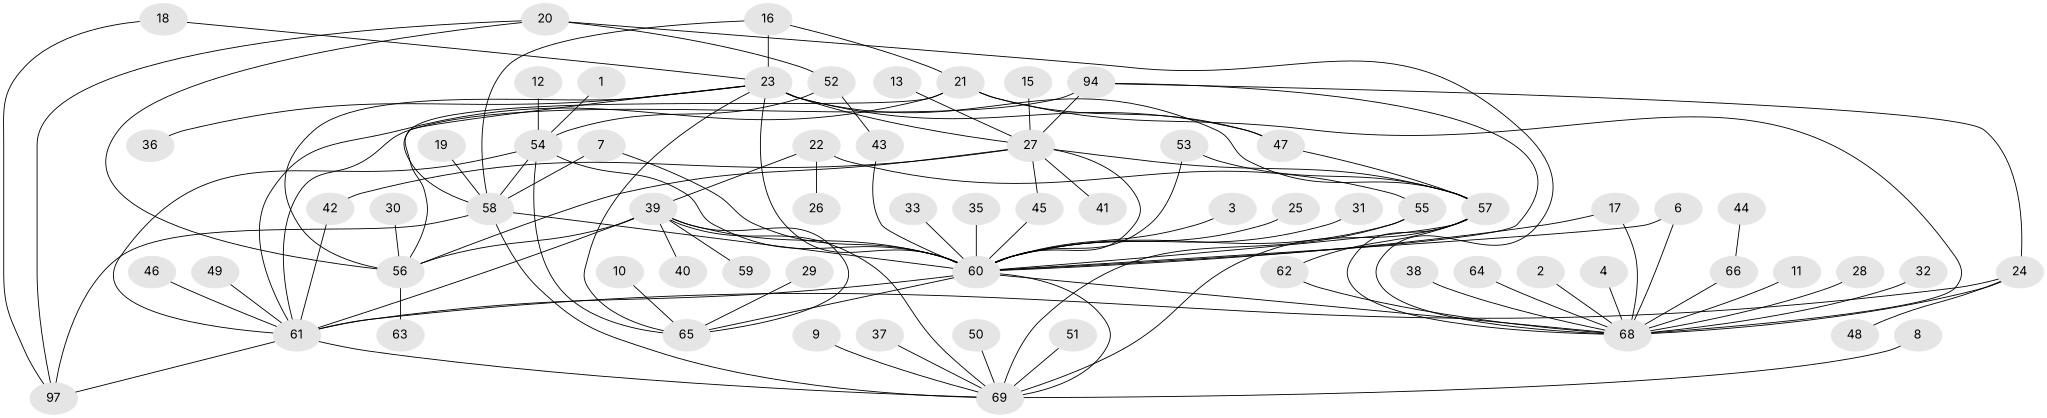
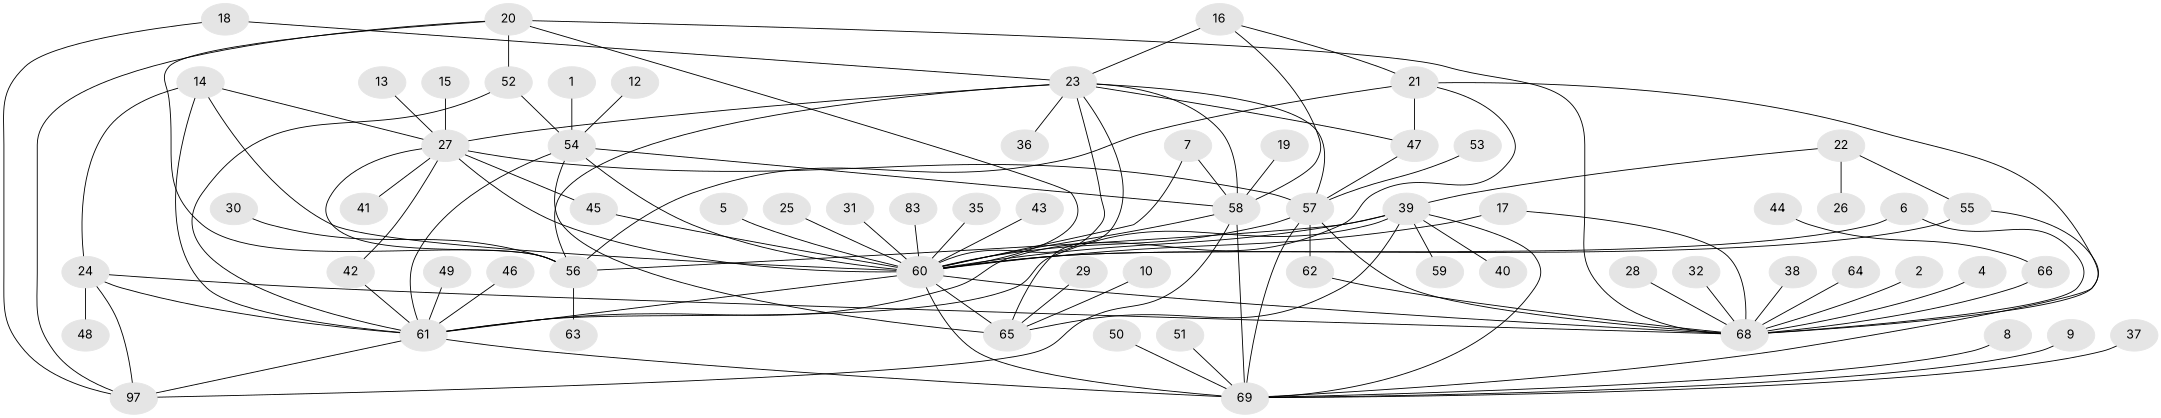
node "94": label "94" -> "14"
edge "52" -- "43": now "52" -- "61"
node "33": label "33" -> "83"
node "3": label "3" -> "5"
edge "53" -- "60": now "20" -- "60"
node "11": removed
edge "24" -- "97": added
